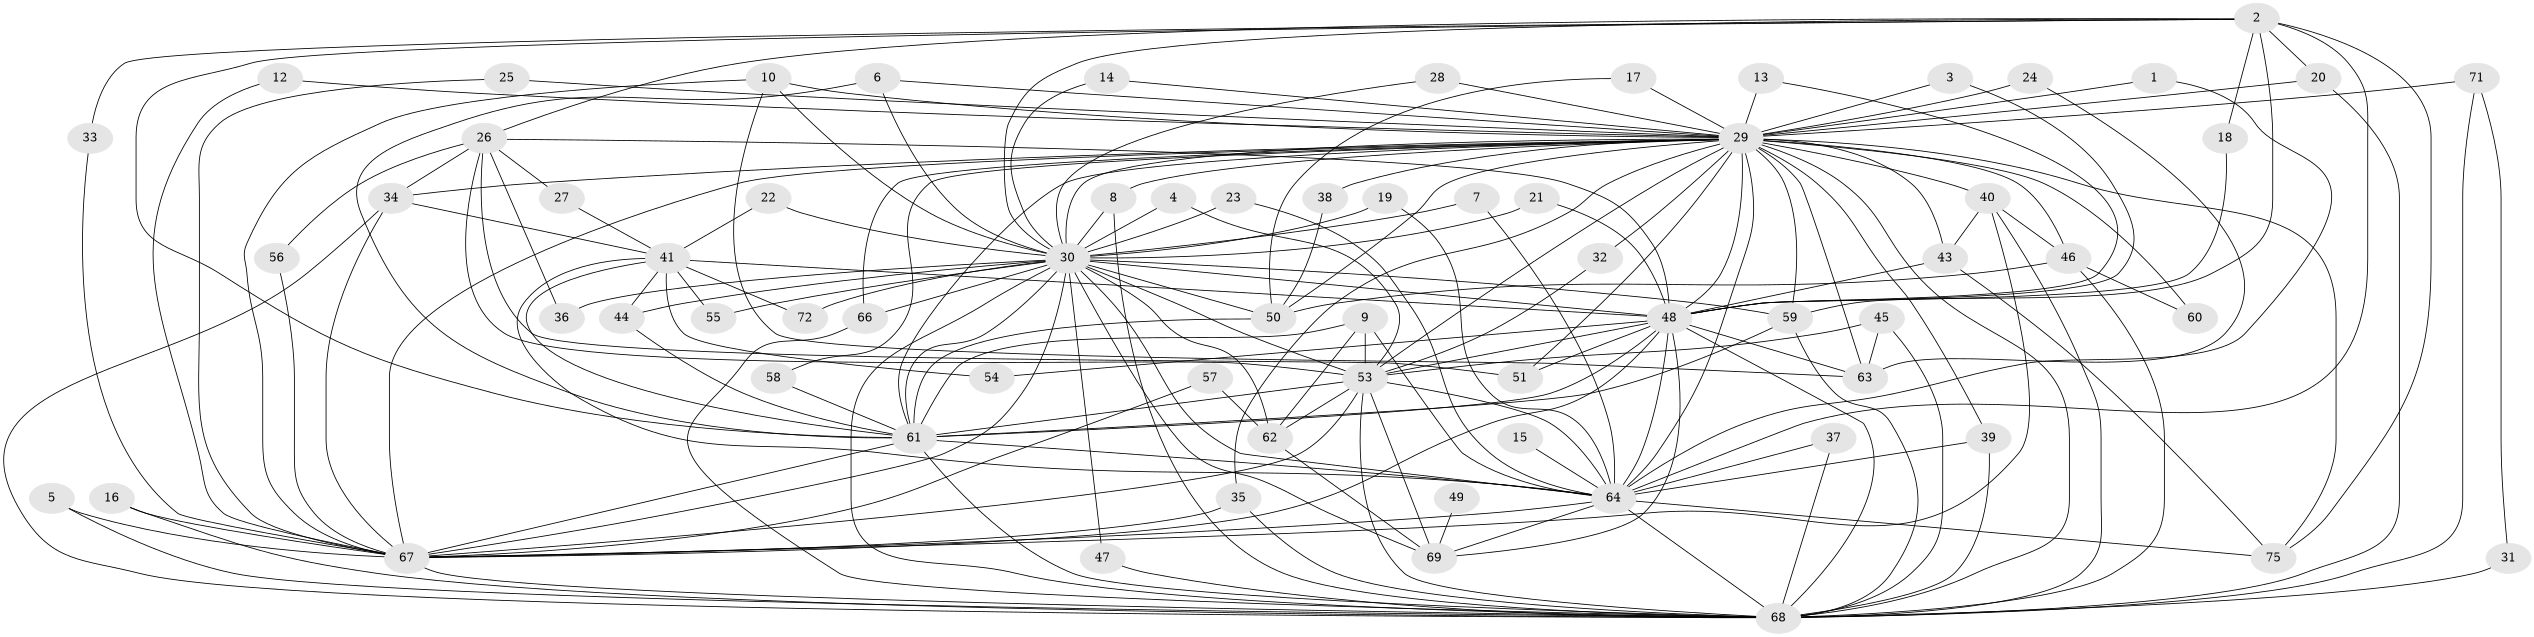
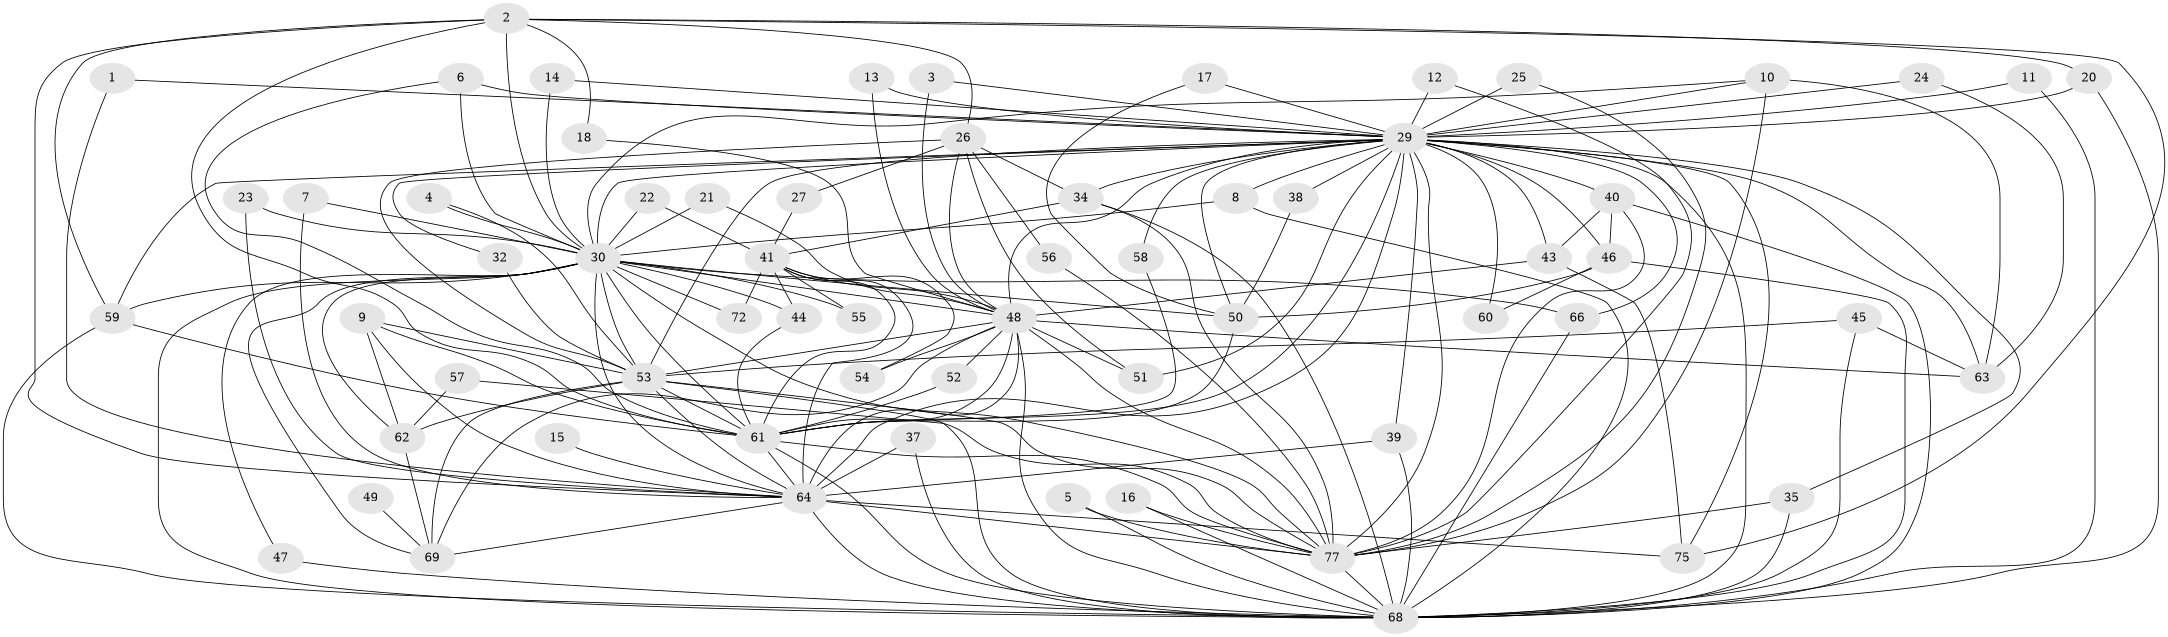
node "28": removed
node "71": label "71" -> "11"
node "33": removed
node "19": removed
node "36": removed
node "52": added
node "67": label "67" -> "77"
node "31": removed
